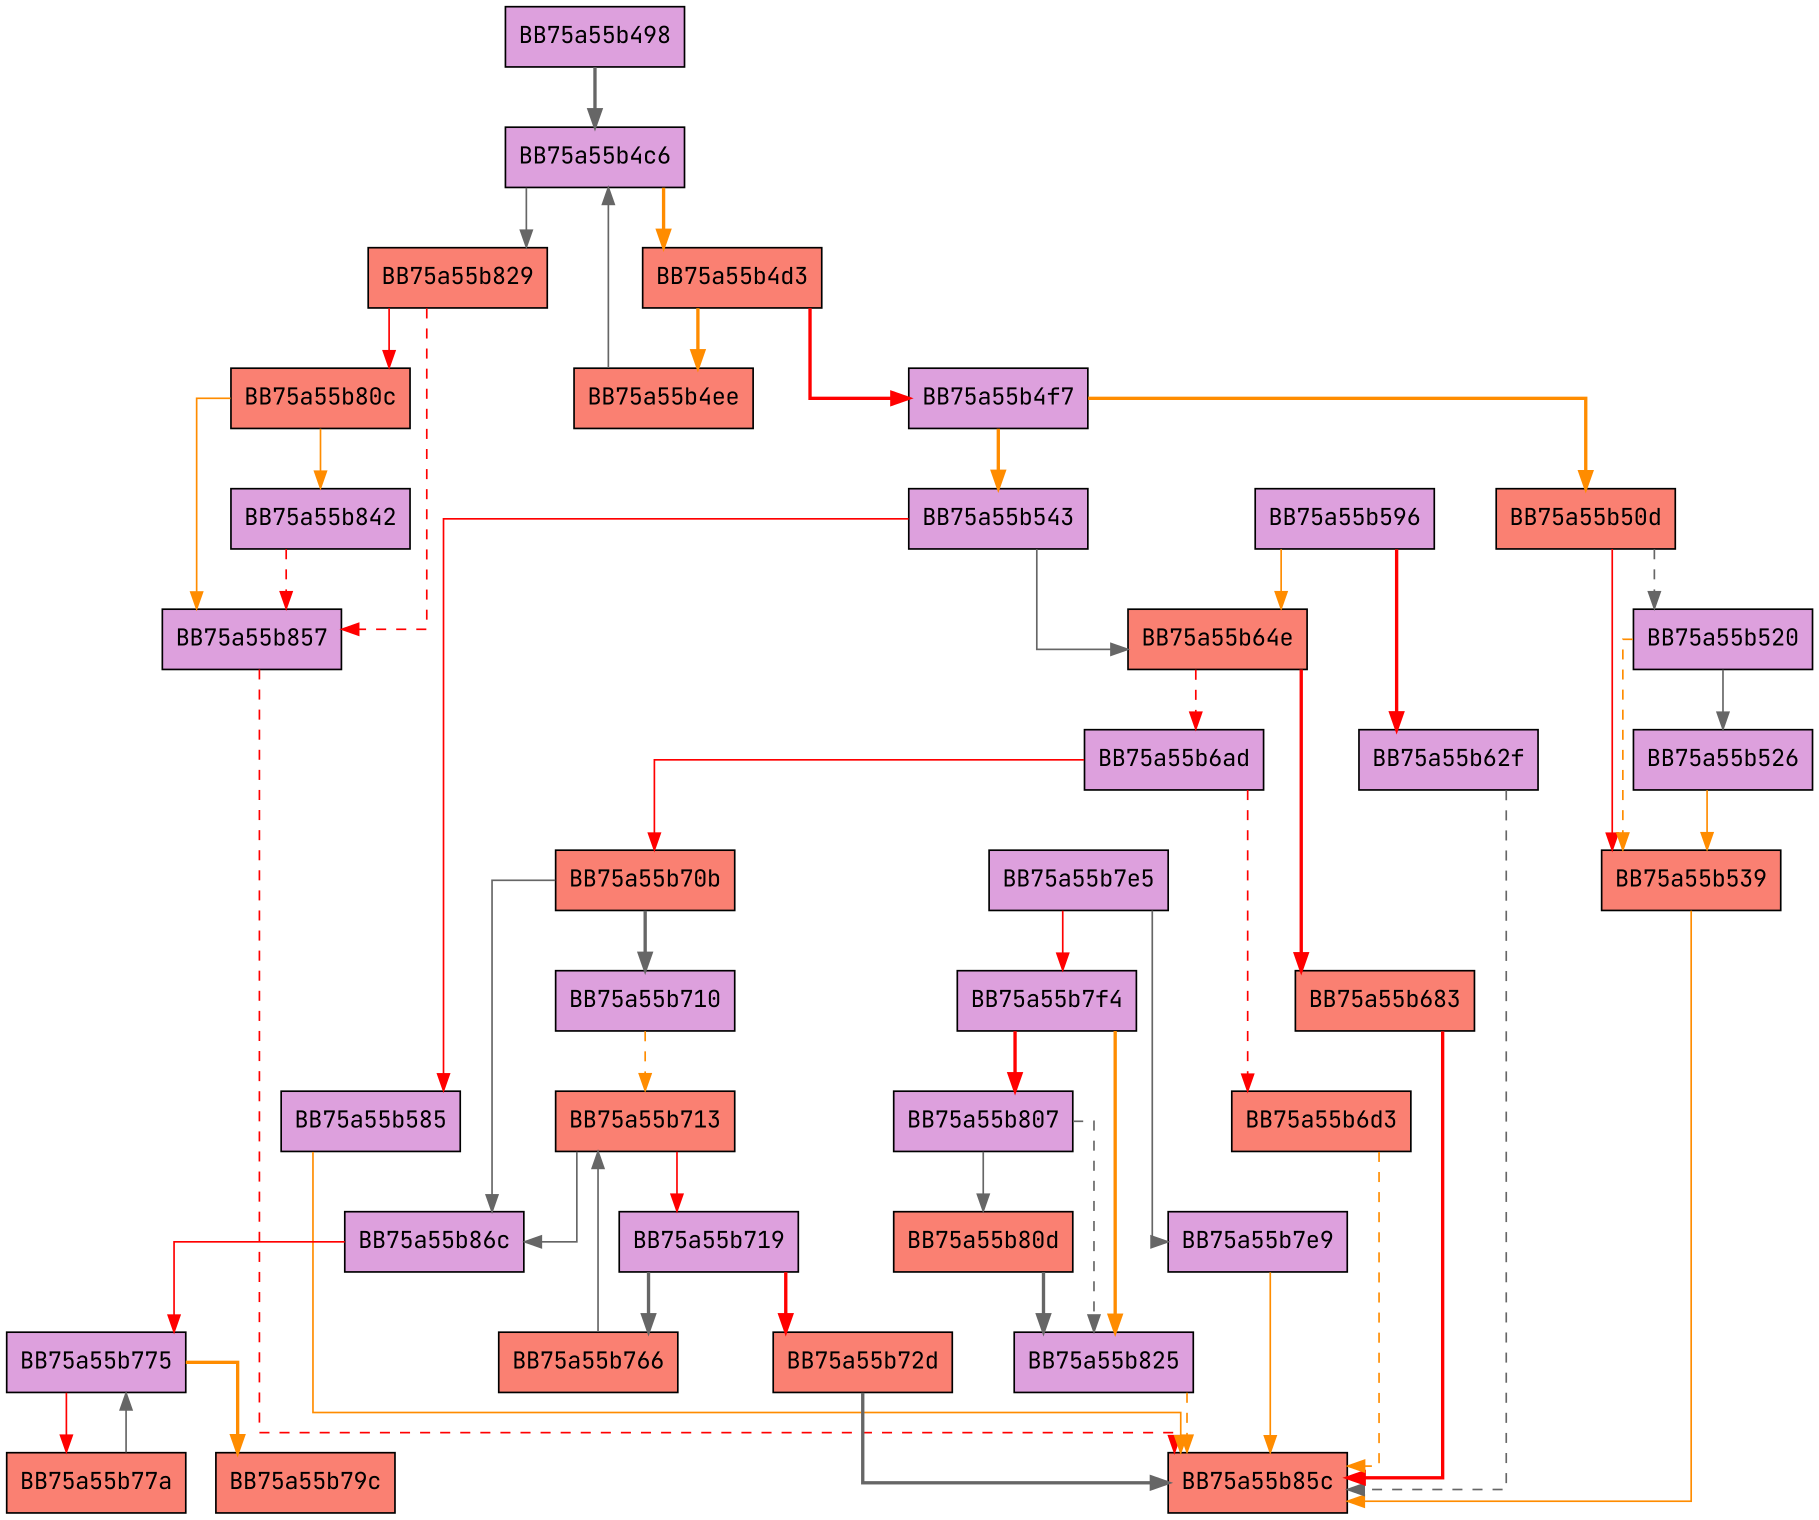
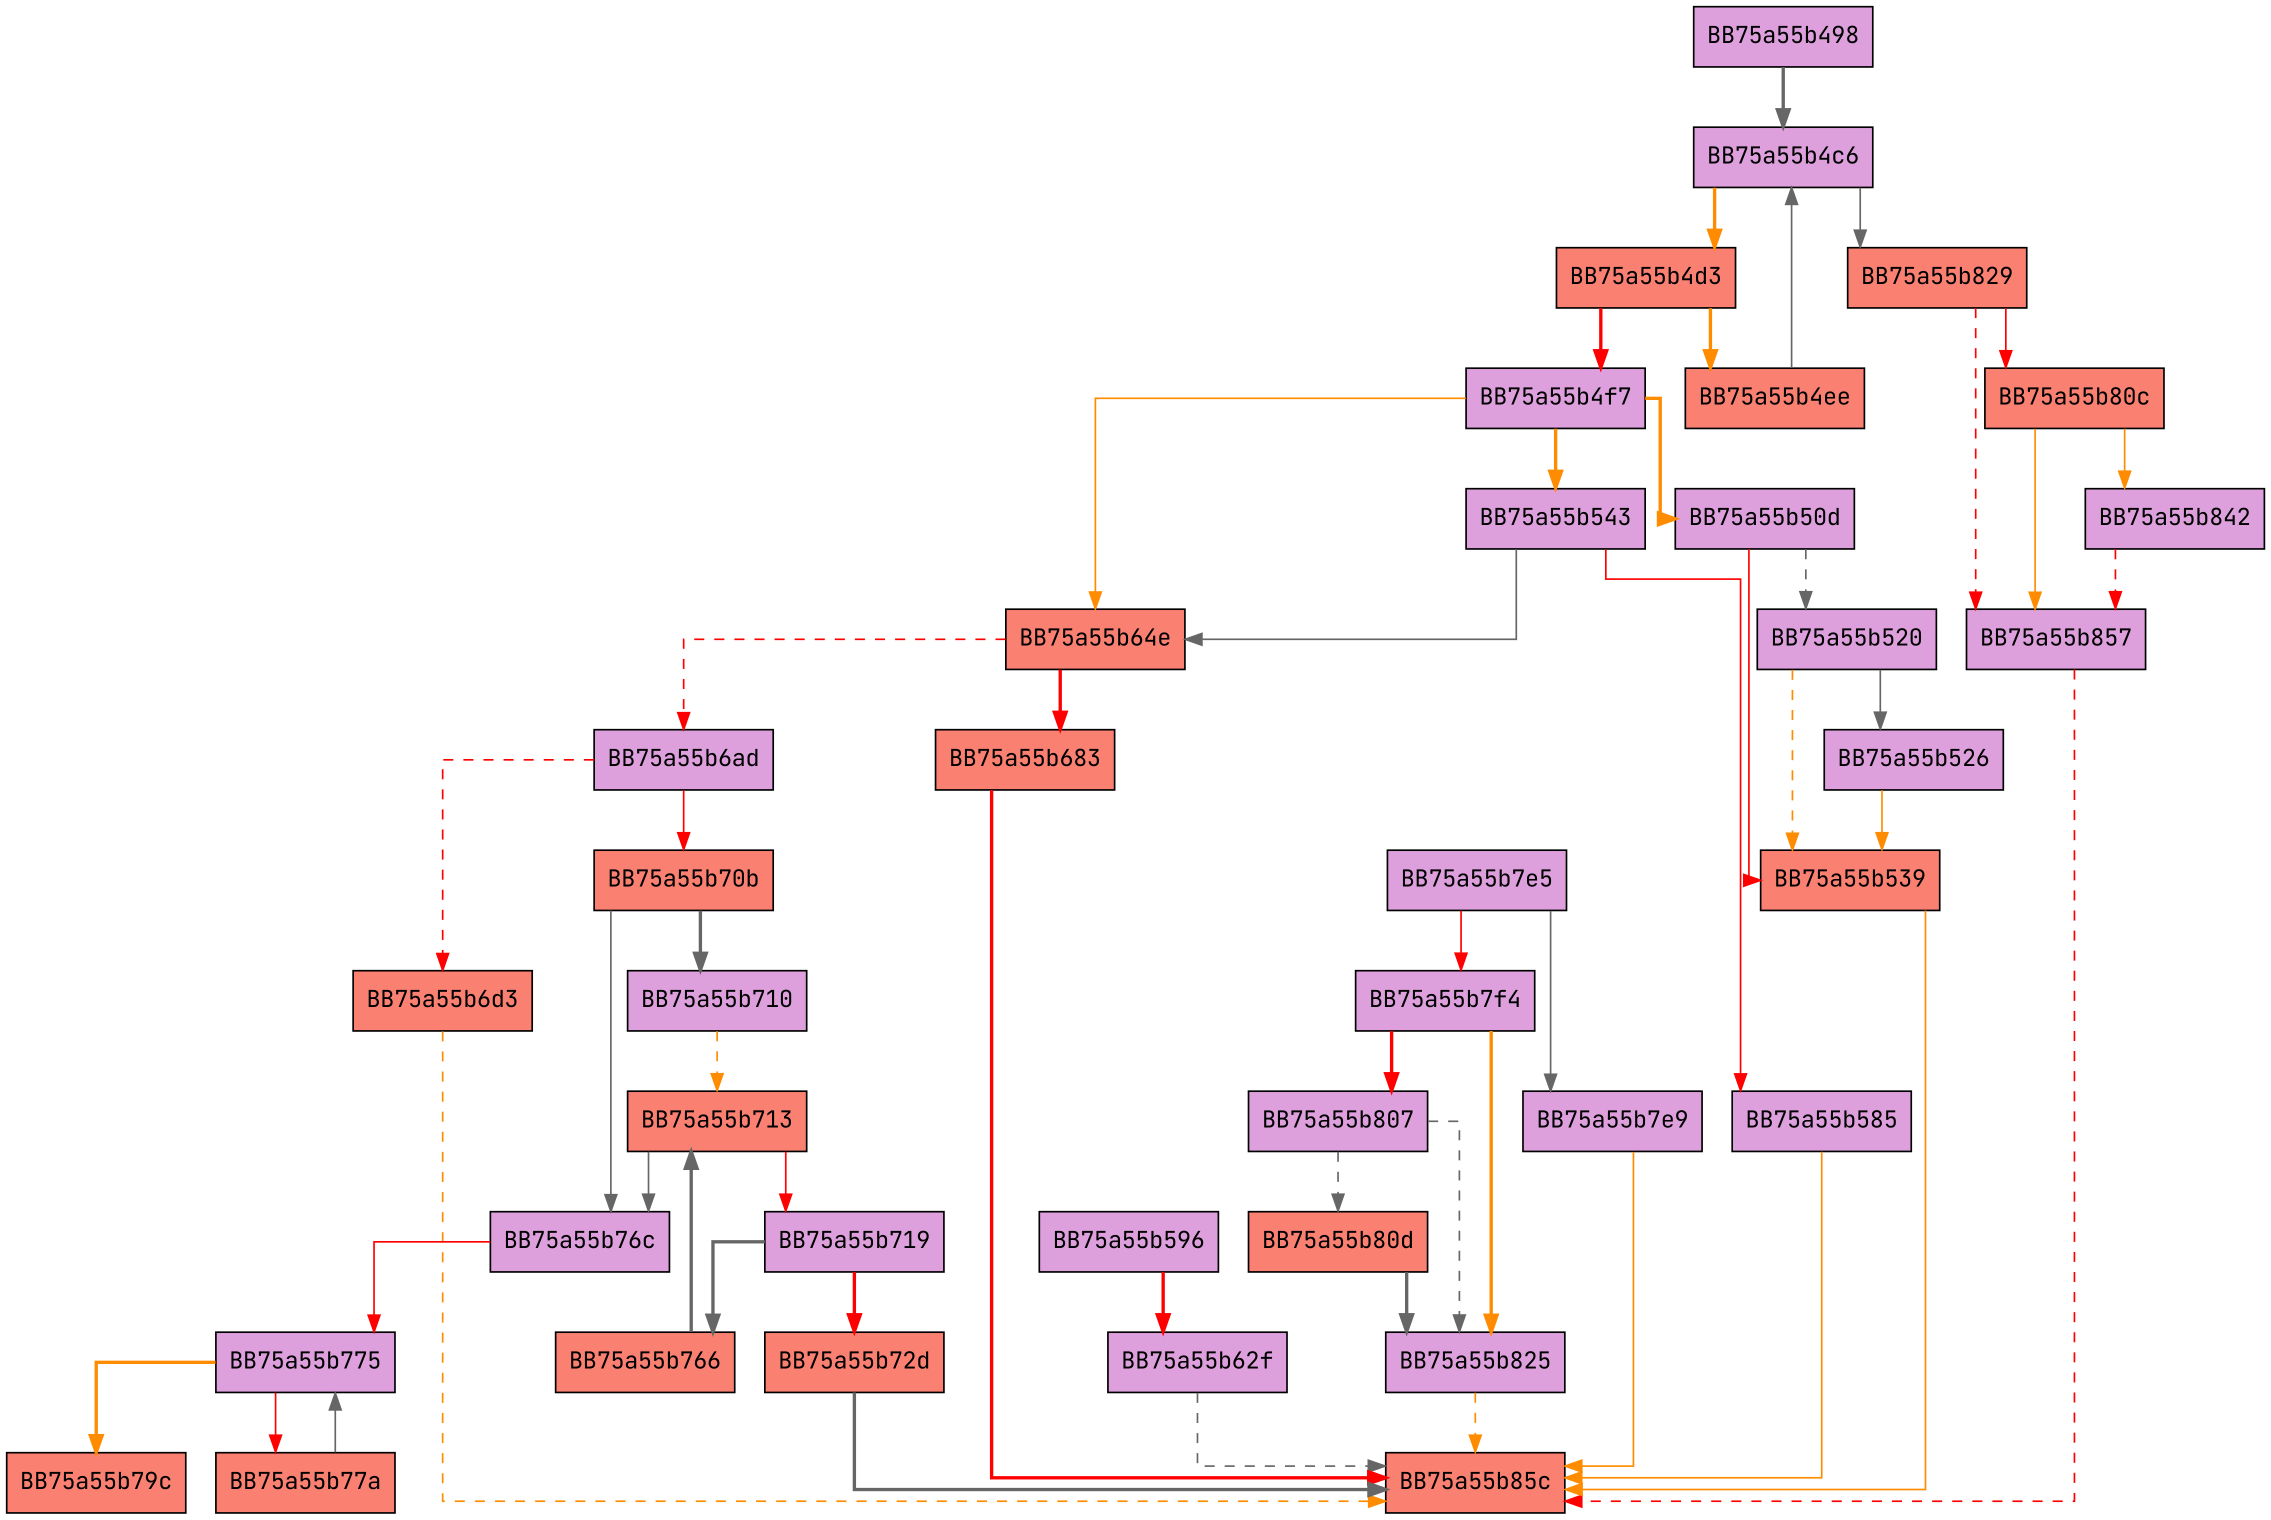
node "BB75a55b50d": fillcolor salmon -> plum
edge "BB75a55b596" -> "BB75a55b64e": now "BB75a55b4f7" -> "BB75a55b64e"
edge "BB75a55b807" -> "BB75a55b80d": style solid -> dashed
node "BB75a55b86c": label "BB75a55b86c" -> "BB75a55b76c"
edge "BB75a55b766" -> "BB75a55b713": style solid -> bold
